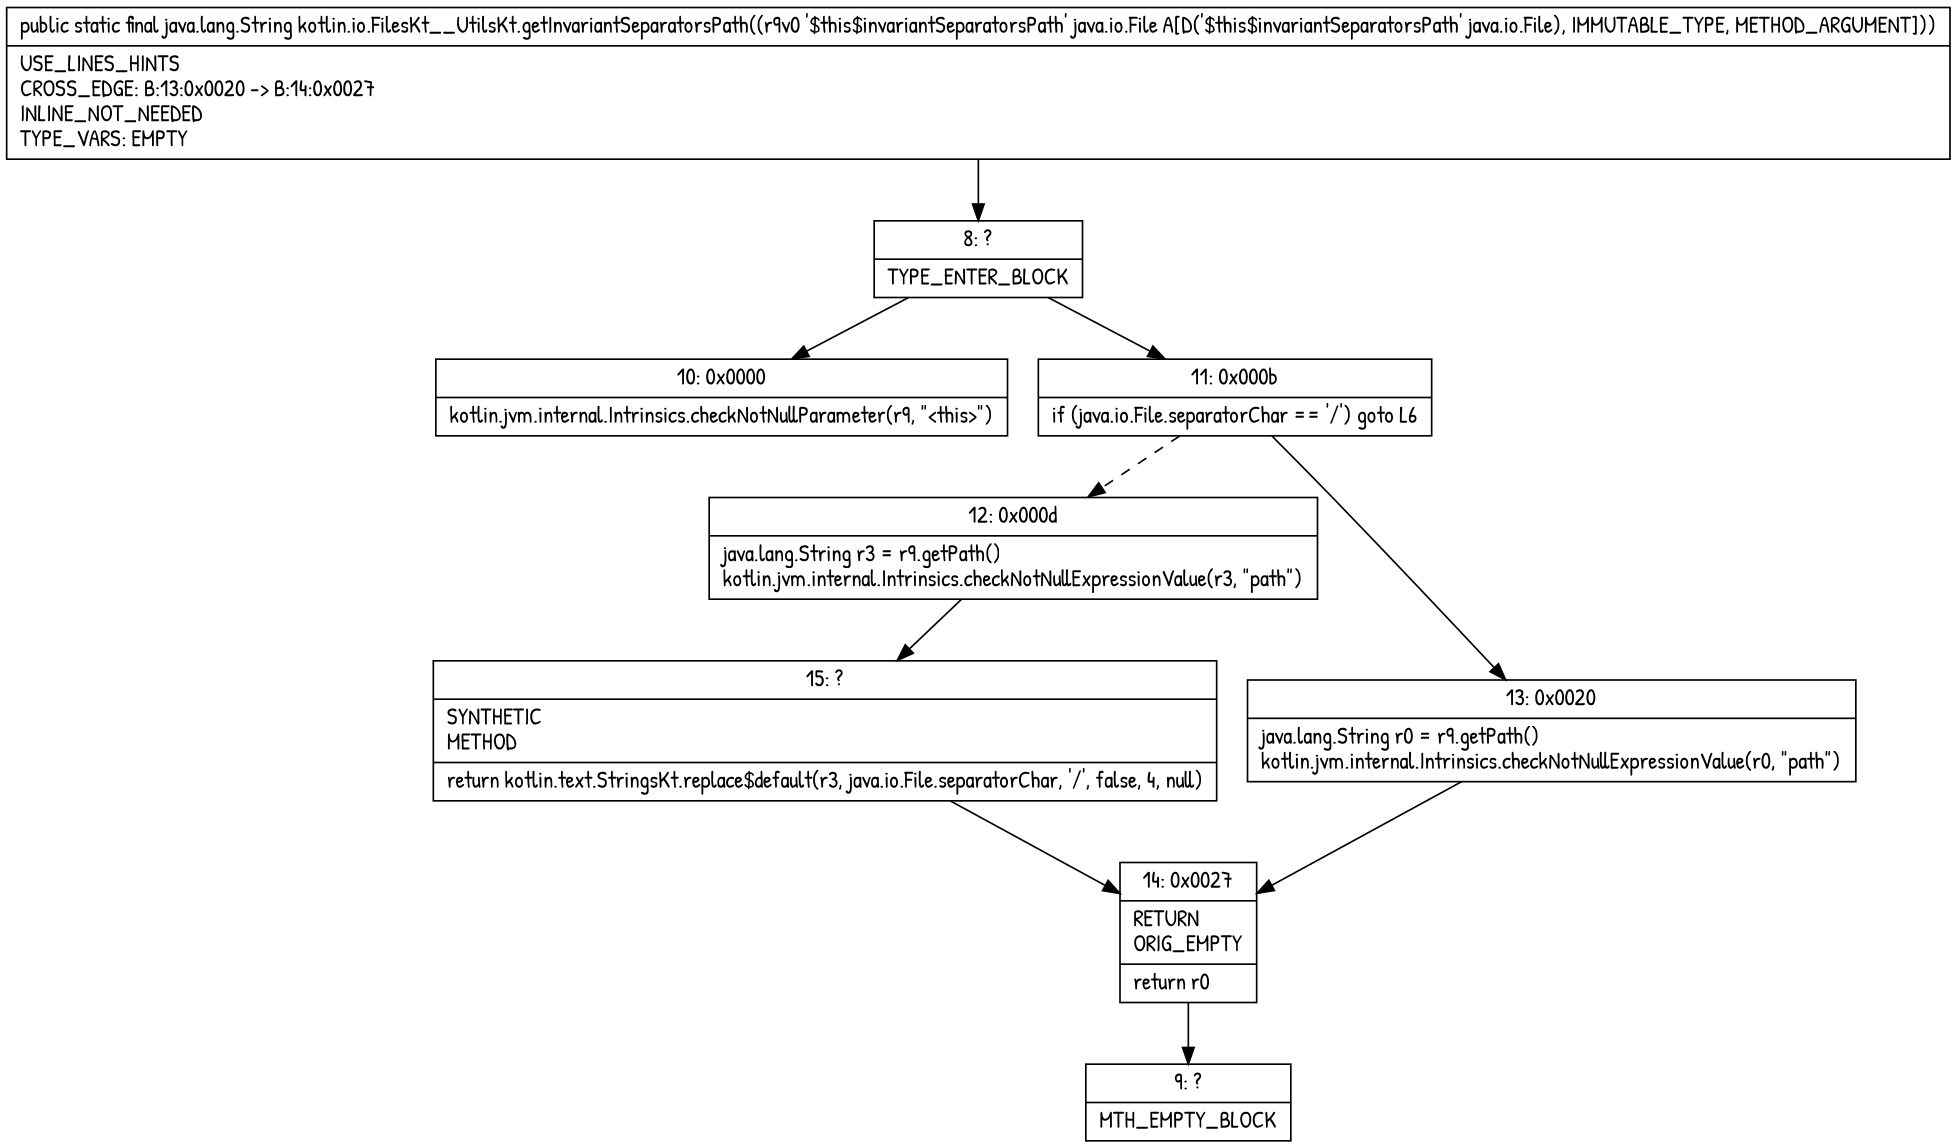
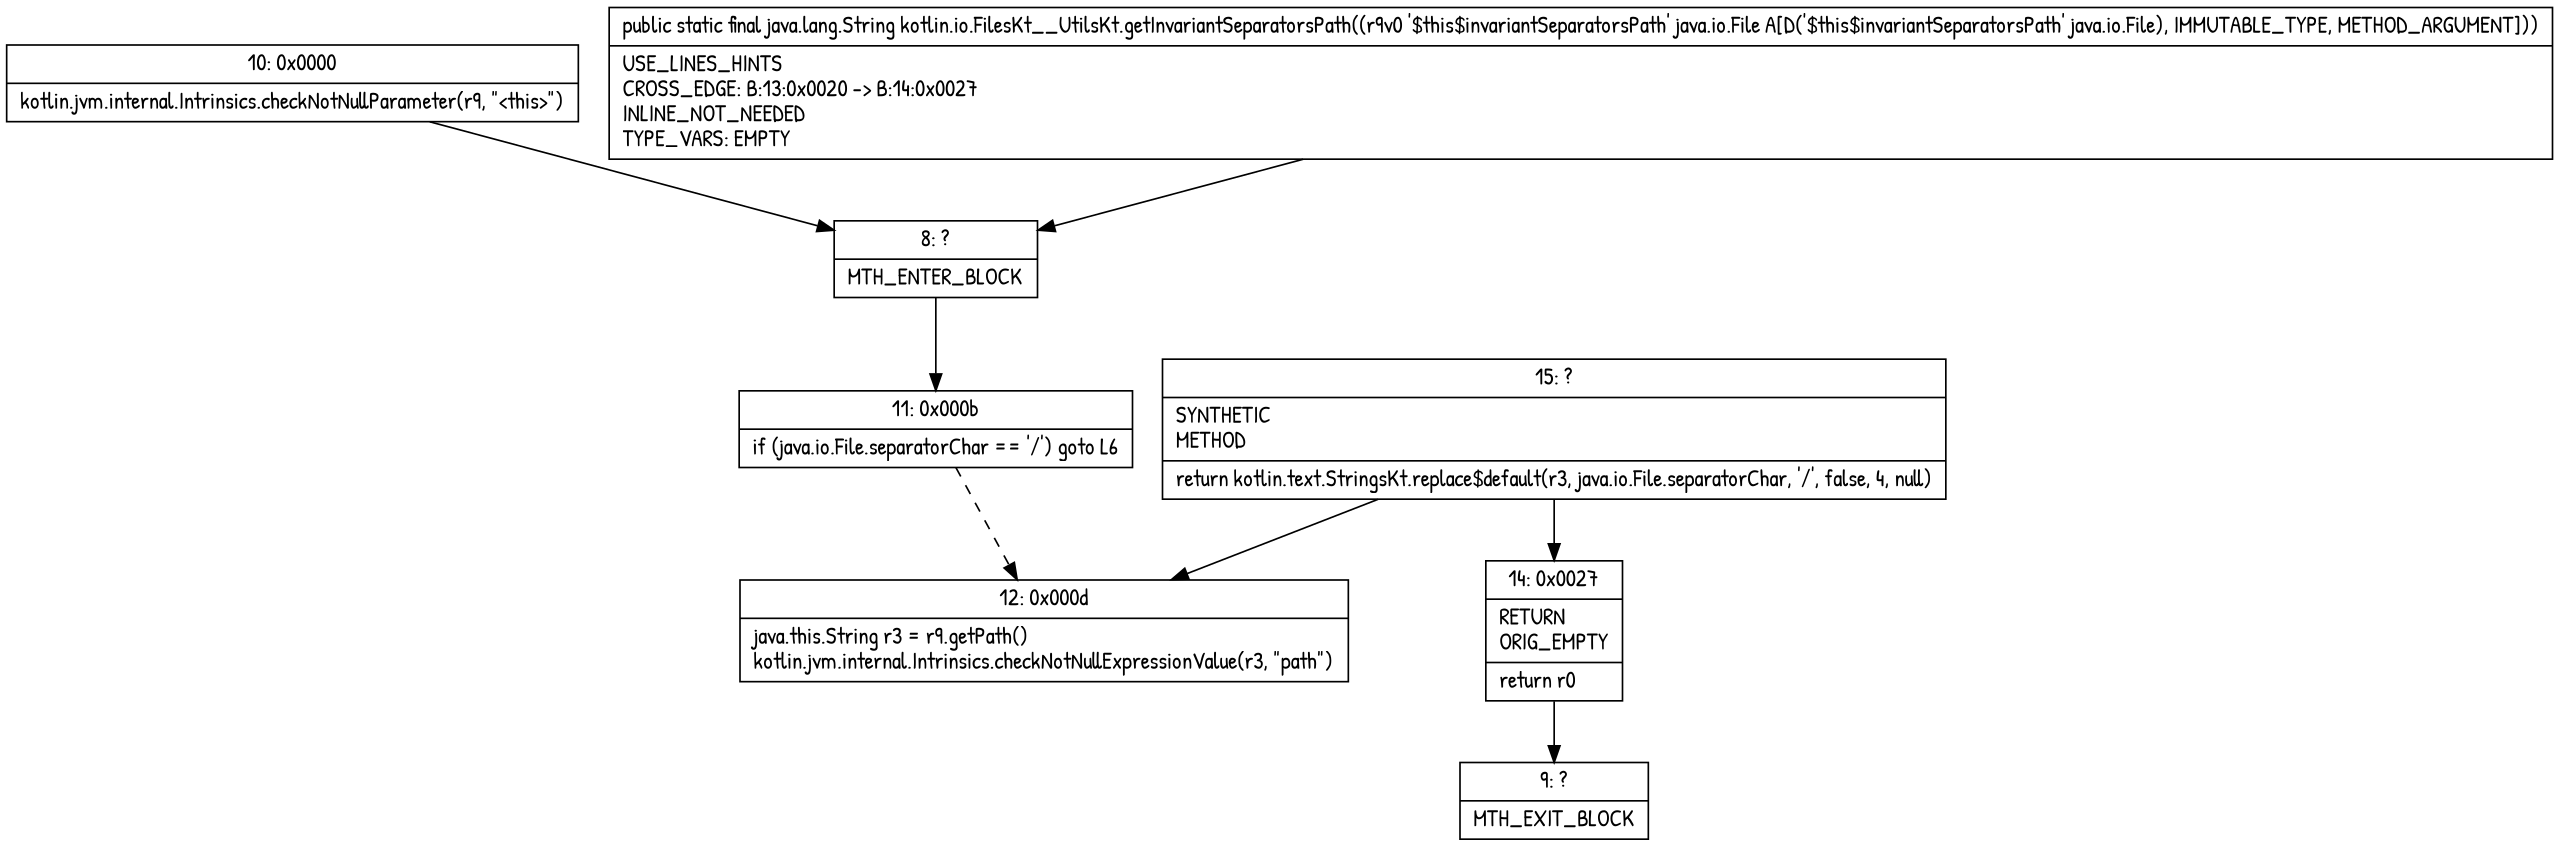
node "8: ?": text "TYPE_ENTER_BLOCK" -> "MTH_ENTER_BLOCK"
edge "8: ?" -> "10: 0x0000": reversed
node "12: 0x000d": text "java.lang.String r3 = r9.getPath()" -> "java.this.String r3 = r9.getPath()"
edge "12: 0x000d" -> "15: ?": reversed
node "13: 0x0020": removed
node "9: ?": text "MTH_EMPTY_BLOCK" -> "MTH_EXIT_BLOCK"
